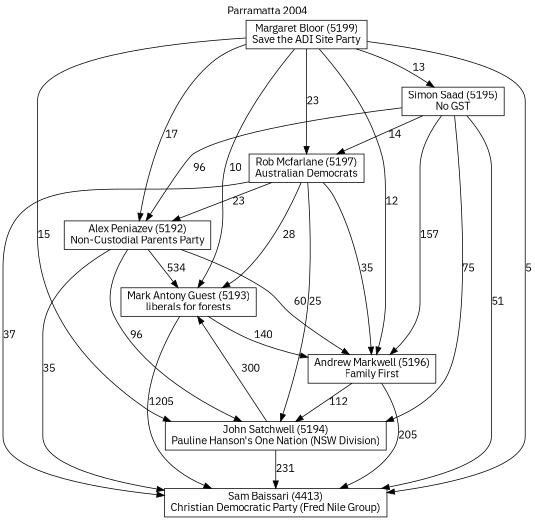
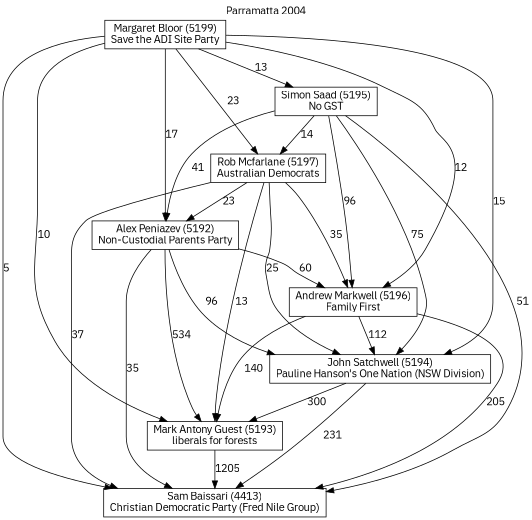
edge "Simon Saad (5195) No GST" -> "Alex Peniazev (5192) Non-Custodial Parents Party": label "96" -> "41"
edge "Rob Mcfarlane (5197) Australian Democrats" -> "Mark Antony Guest (5193) liberals for forests": label "28" -> "13"
edge "Simon Saad (5195) No GST" -> "Andrew Markwell (5196) Family First": label "157" -> "96"
edge "Mark Antony Guest (5193) liberals for forests" -> "Andrew Markwell (5196) Family First": reversed
